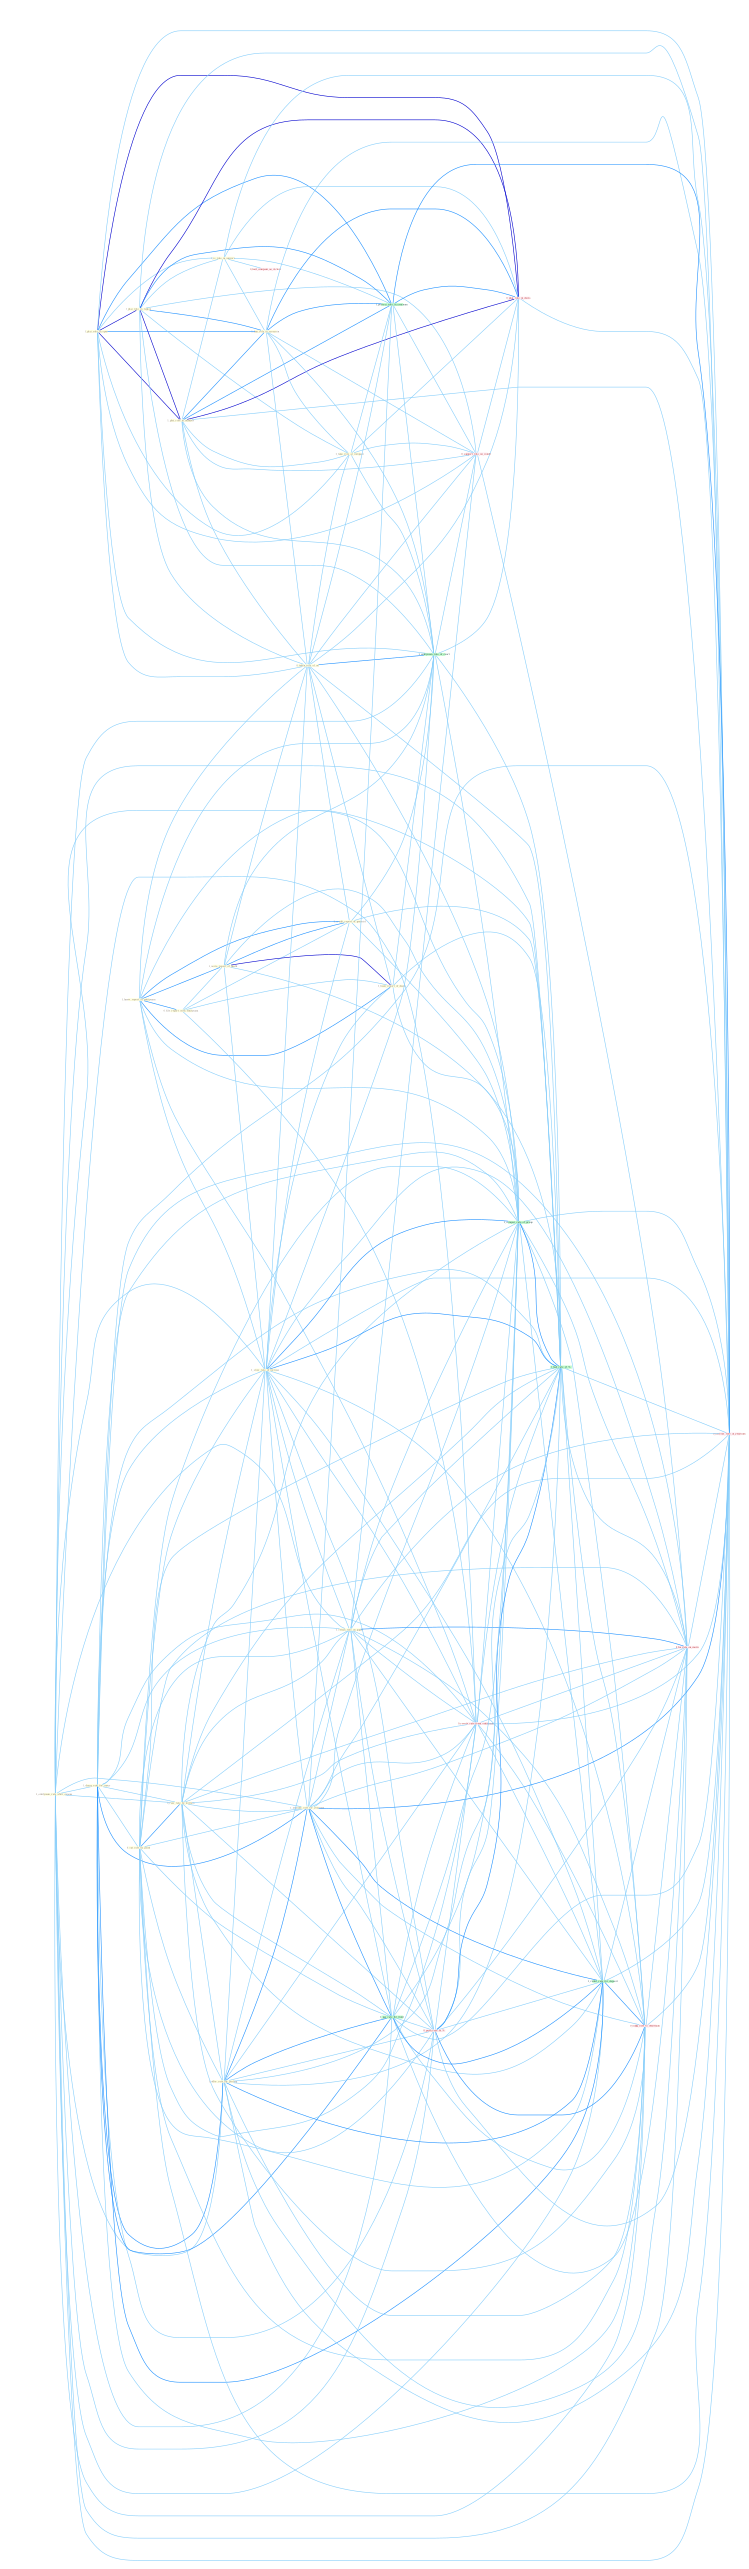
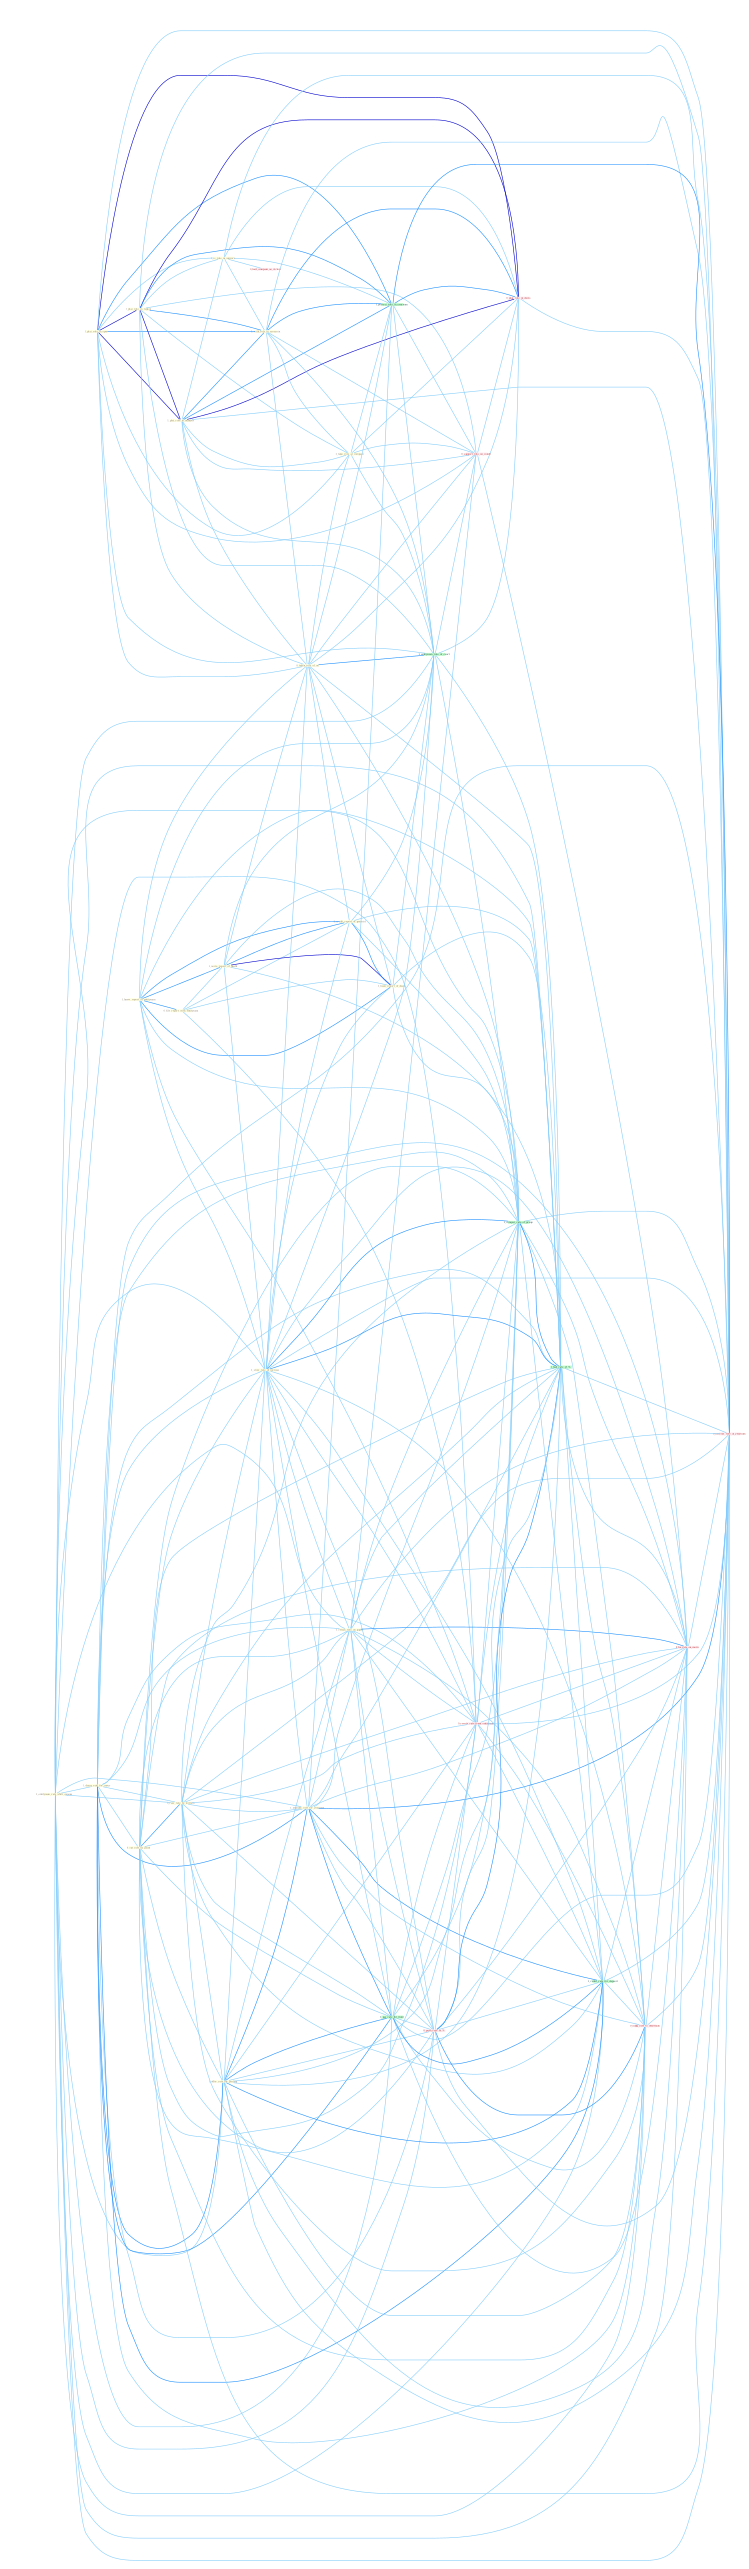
node "1_ban_role_in_assassin": label "1_ban_role_in_assassin" -> "1_with_role_in_assassin"
edge "1_credit_report_of_genocid" -- "1_been_report_of_death": added
edge "0_receiv_rate_from_entitynam" -- "1_announc_rate_for_yearnum": removed
edge "1_reduc_rate_for_deposit" -- "0_nudg_rate_to_othernum": color #1e90ff -> #87cefa
